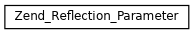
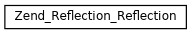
node "Zend_Reflection_Parameter": label "Zend_Reflection_Parameter" -> "Zend_Reflection_Reflection"
